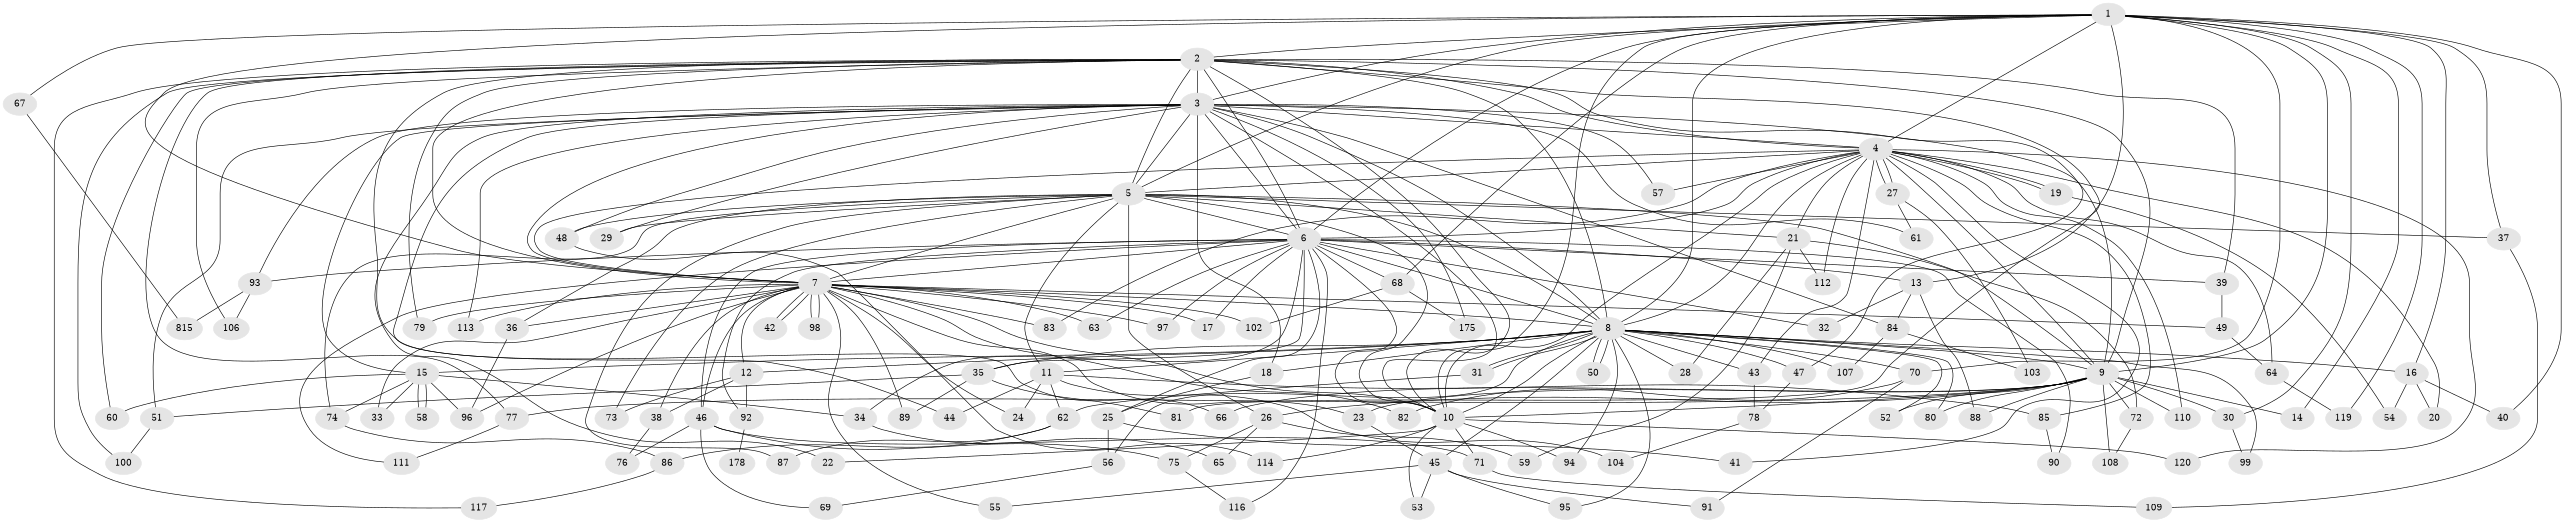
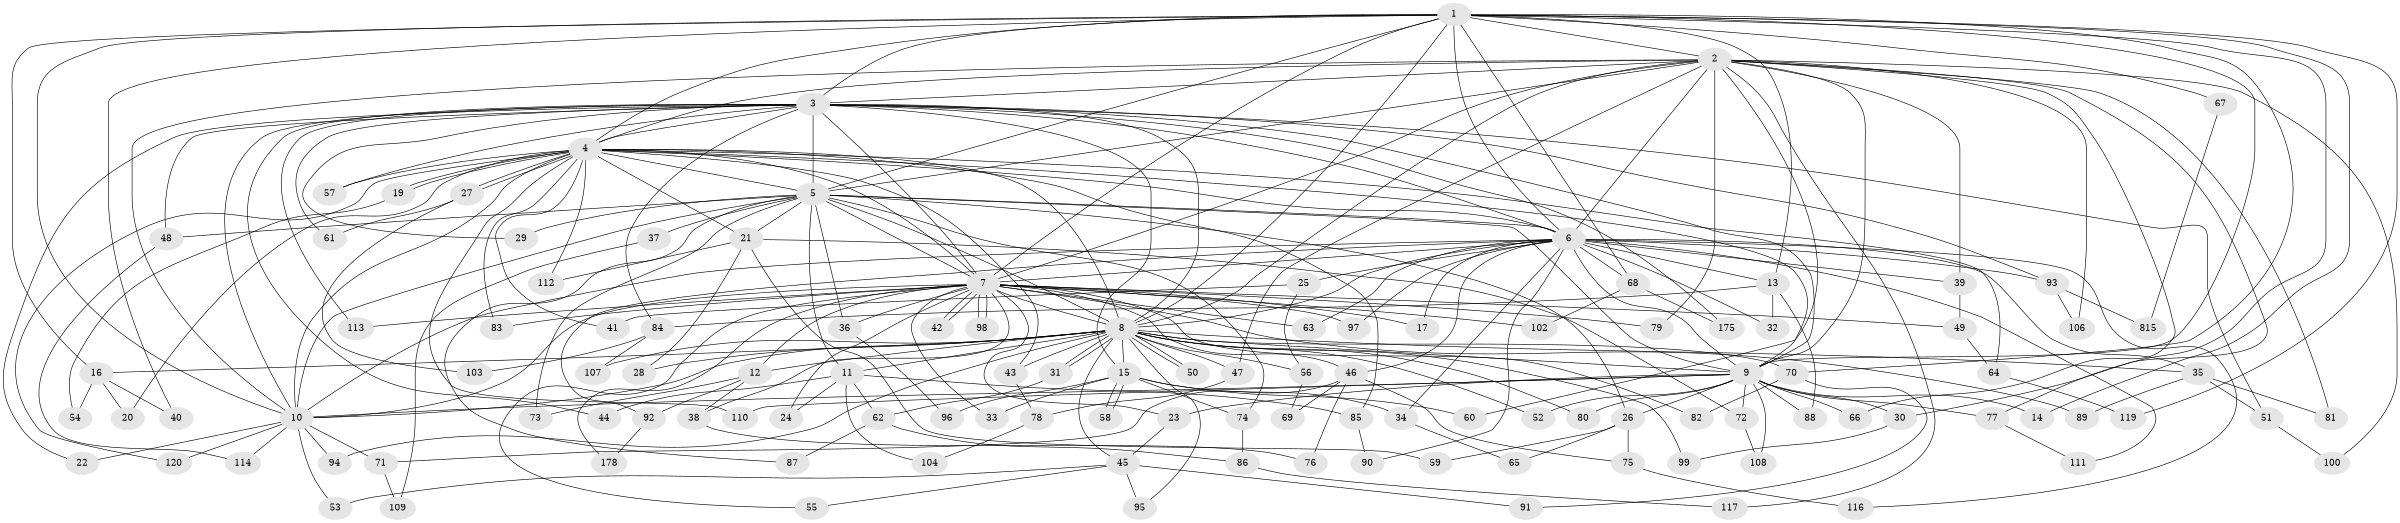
edge "1" -- "37": removed
edge "6" -- "9": added
edge "7" -- "96": now "7" -- "178"
node "18": removed
